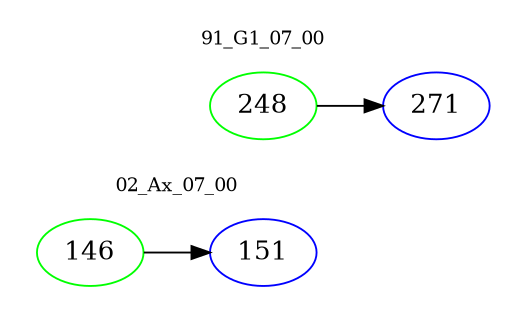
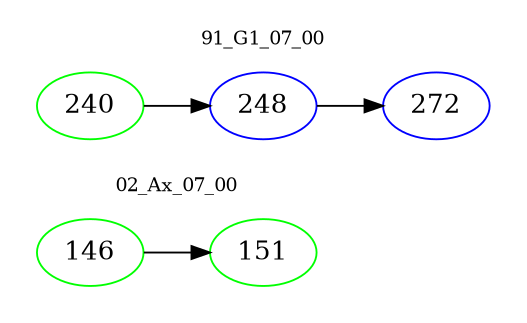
node "240": added
node "248": color green -> blue
node "271": label "271" -> "272"
node "151": color blue -> green
